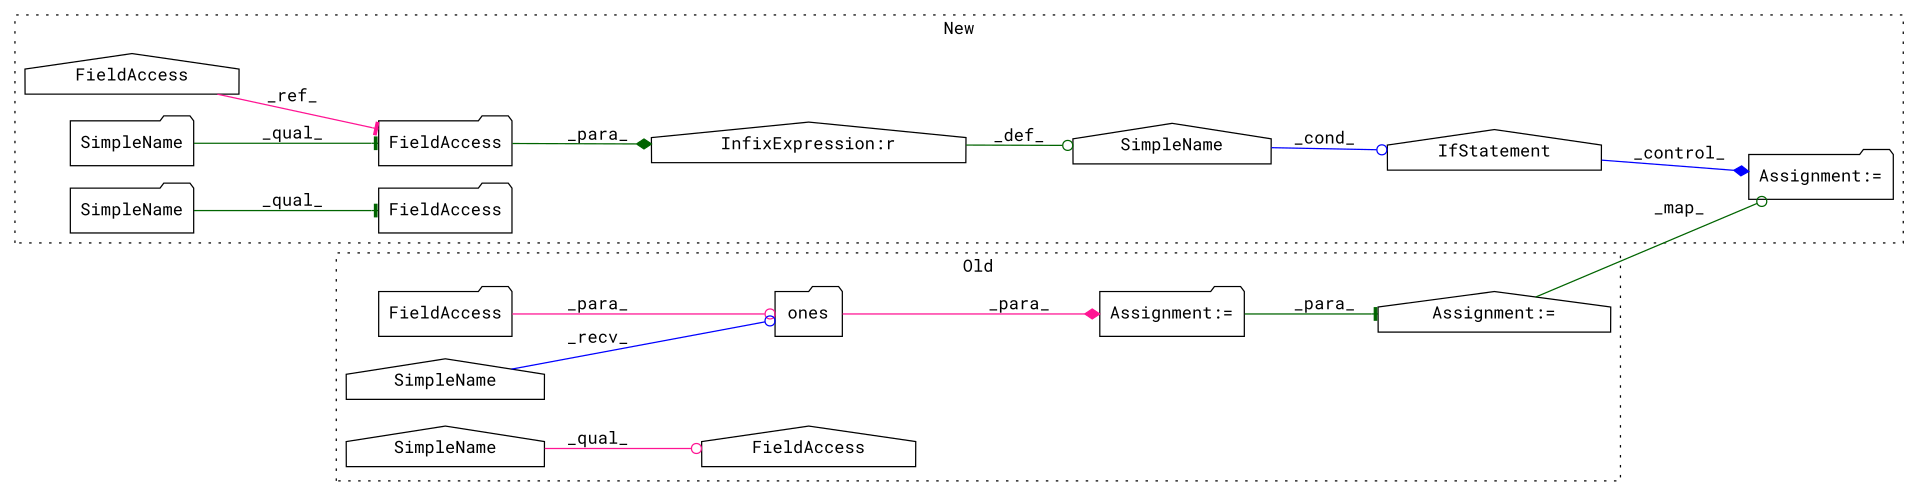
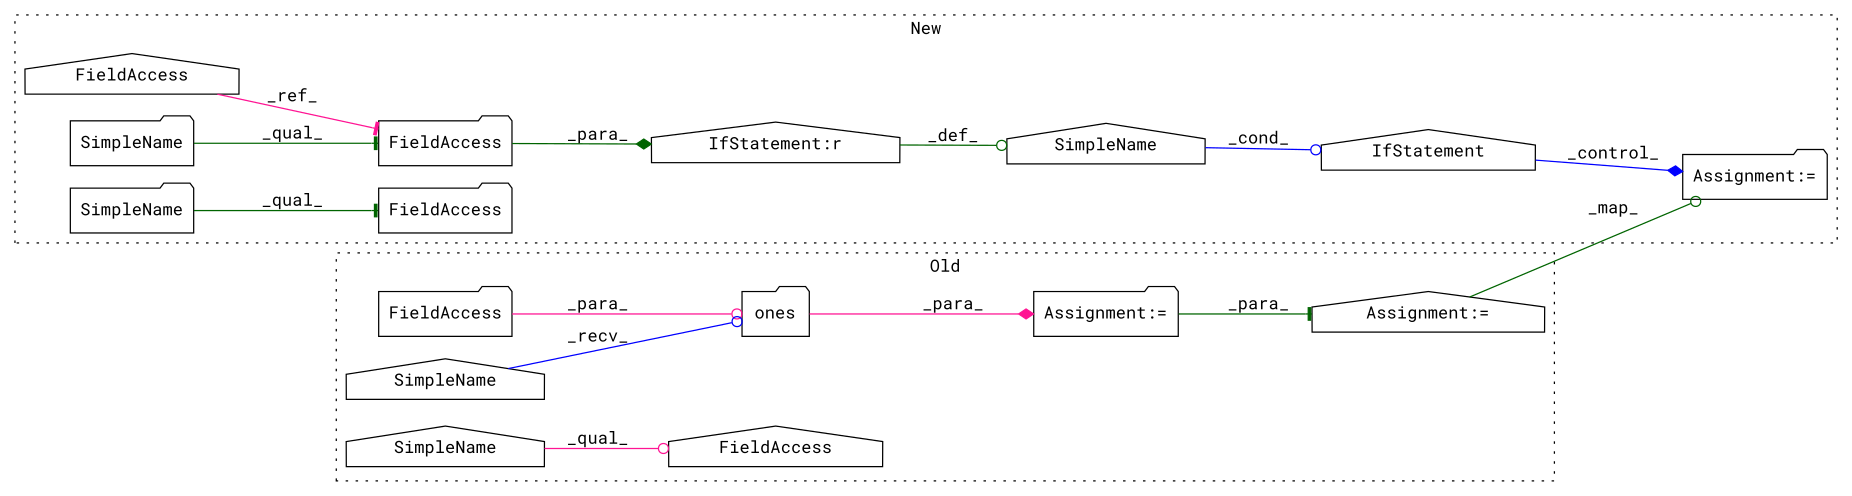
node "InfixExpression:r": label "InfixExpression:r" -> "IfStatement:r"
